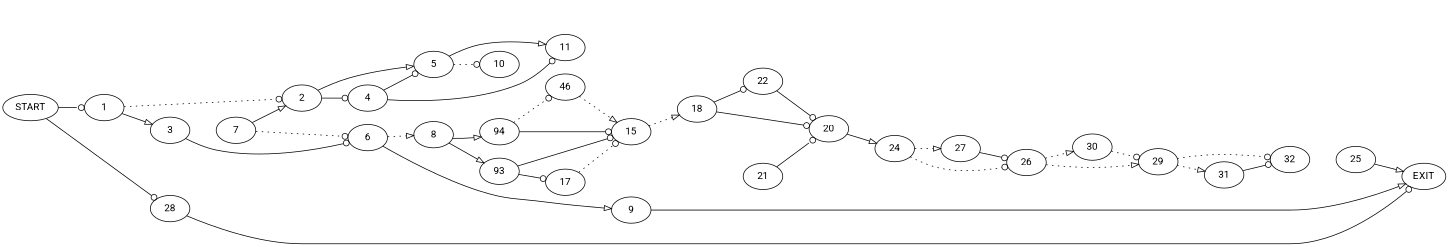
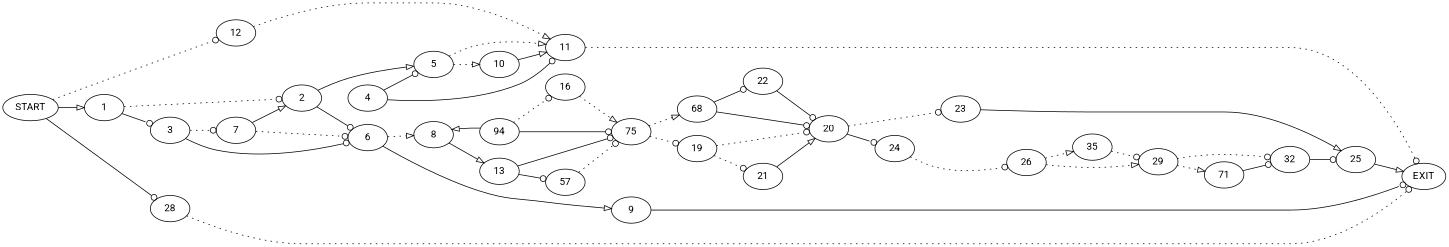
node "12": added
edge "5" -> "11": style solid -> dotted
edge "11" -> "EXIT": added
edge "10" -> "11": added
edge "5" -> "10": arrowhead odot -> onormal
node "46": label "46" -> "16"
edge "2" -> "4": now "2" -> "6"
edge "START" -> "1": arrowhead odot -> onormal
node "18": label "18" -> "68"
node "23": added
edge "1" -> "3": arrowhead onormal -> odot
edge "3" -> "7": added
node "15": label "15" -> "75"
edge "8" -> "94": reversed
edge "20" -> "24": arrowhead onormal -> odot
node "30": label "30" -> "35"
node "19": added
node "27": removed
edge "21" -> "20": arrowhead odot -> onormal
edge "32" -> "25": added
node "93": label "93" -> "13"
node "31": label "31" -> "71"
node "17": label "17" -> "57"
edge "9" -> "EXIT": arrowhead onormal -> odot
edge "28" -> "EXIT": style solid -> dotted
